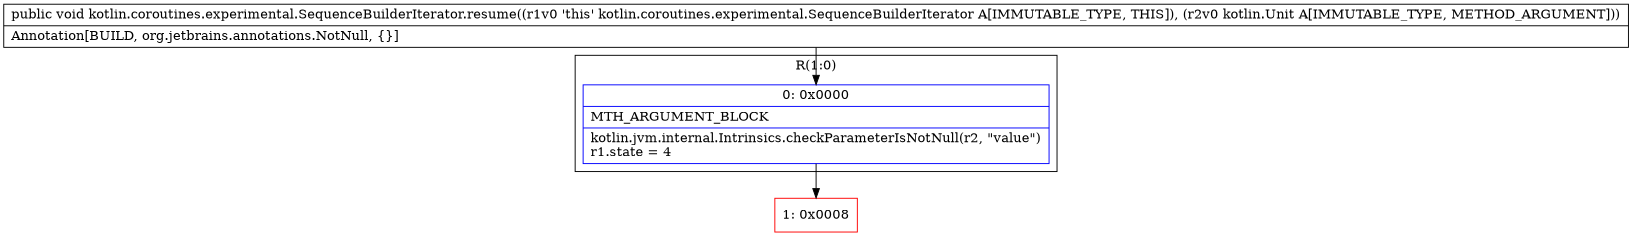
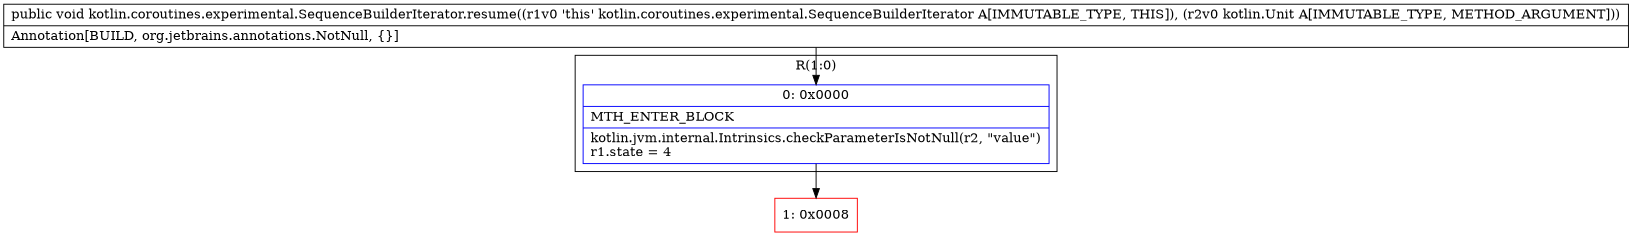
node "0: 0x0000": text "MTH_ARGUMENT_BLOCK" -> "MTH_ENTER_BLOCK"
